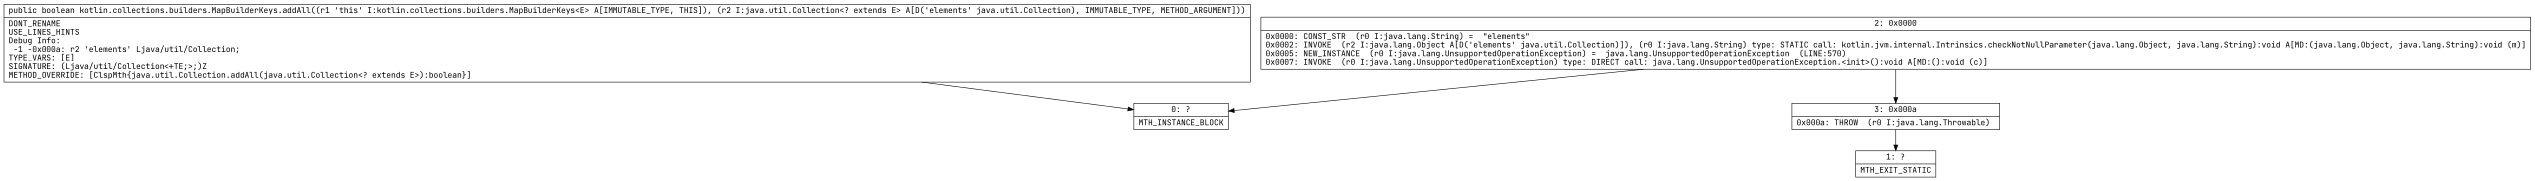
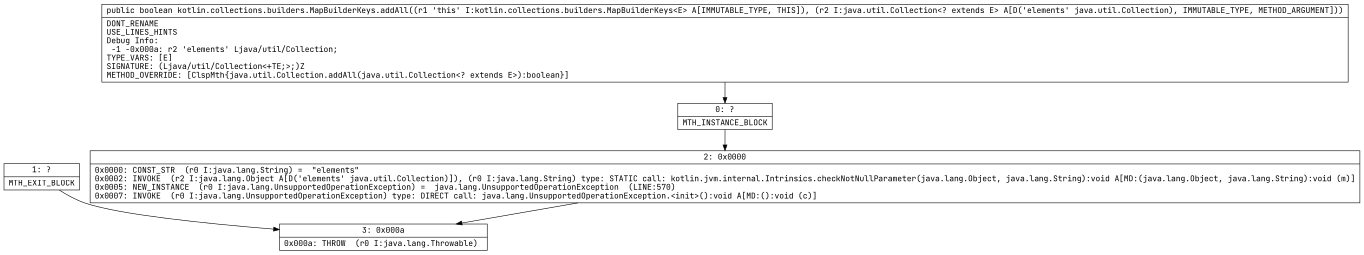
edge "2: 0x0000" -> "0: ?": reversed
edge "3: 0x000a" -> "1: ?": reversed
node "1: ?": text "MTH_EXIT_STATIC" -> "MTH_EXIT_BLOCK"
